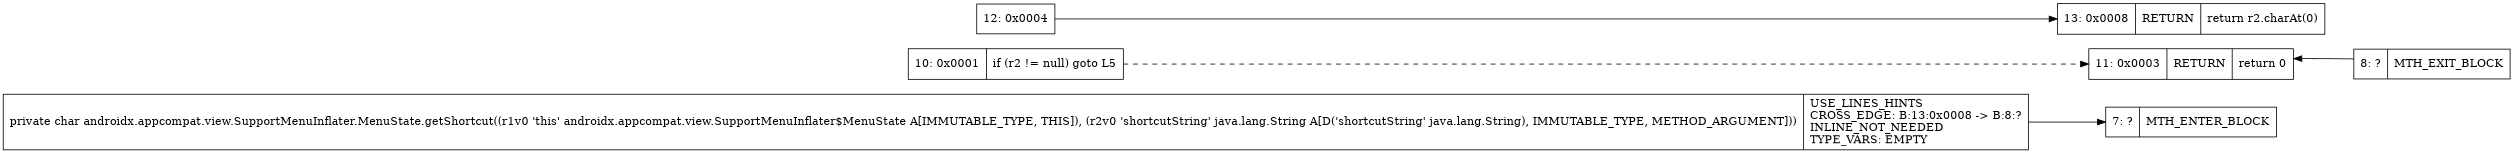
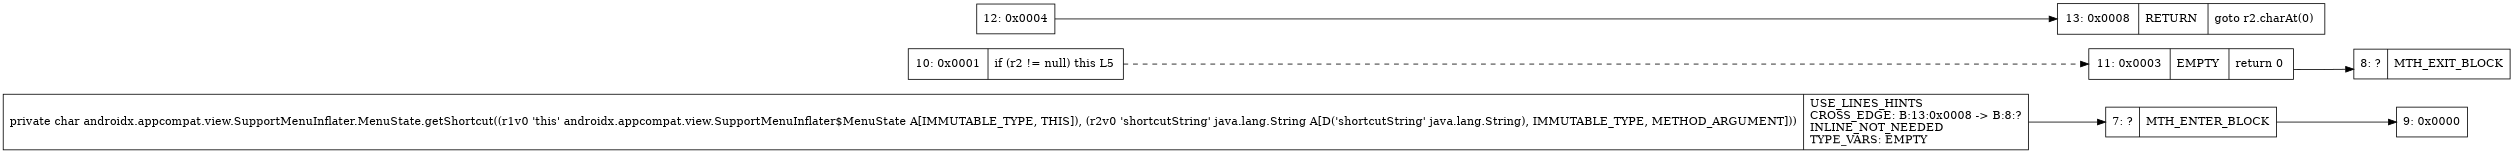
node "13: 0x0008": text "return r2.charAt(0)" -> "goto r2.charAt(0)"
edge "8: ?" -> "11: 0x0003": reversed
node "10: 0x0001": text "if (r2 != null) goto L5" -> "if (r2 != null) this L5"
node "11: 0x0003": text "RETURN" -> "EMPTY"
node "9: 0x0000": added
